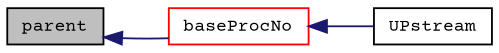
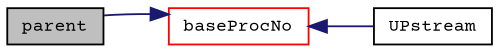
edge "baseProcNo" -> "parent": reversed
